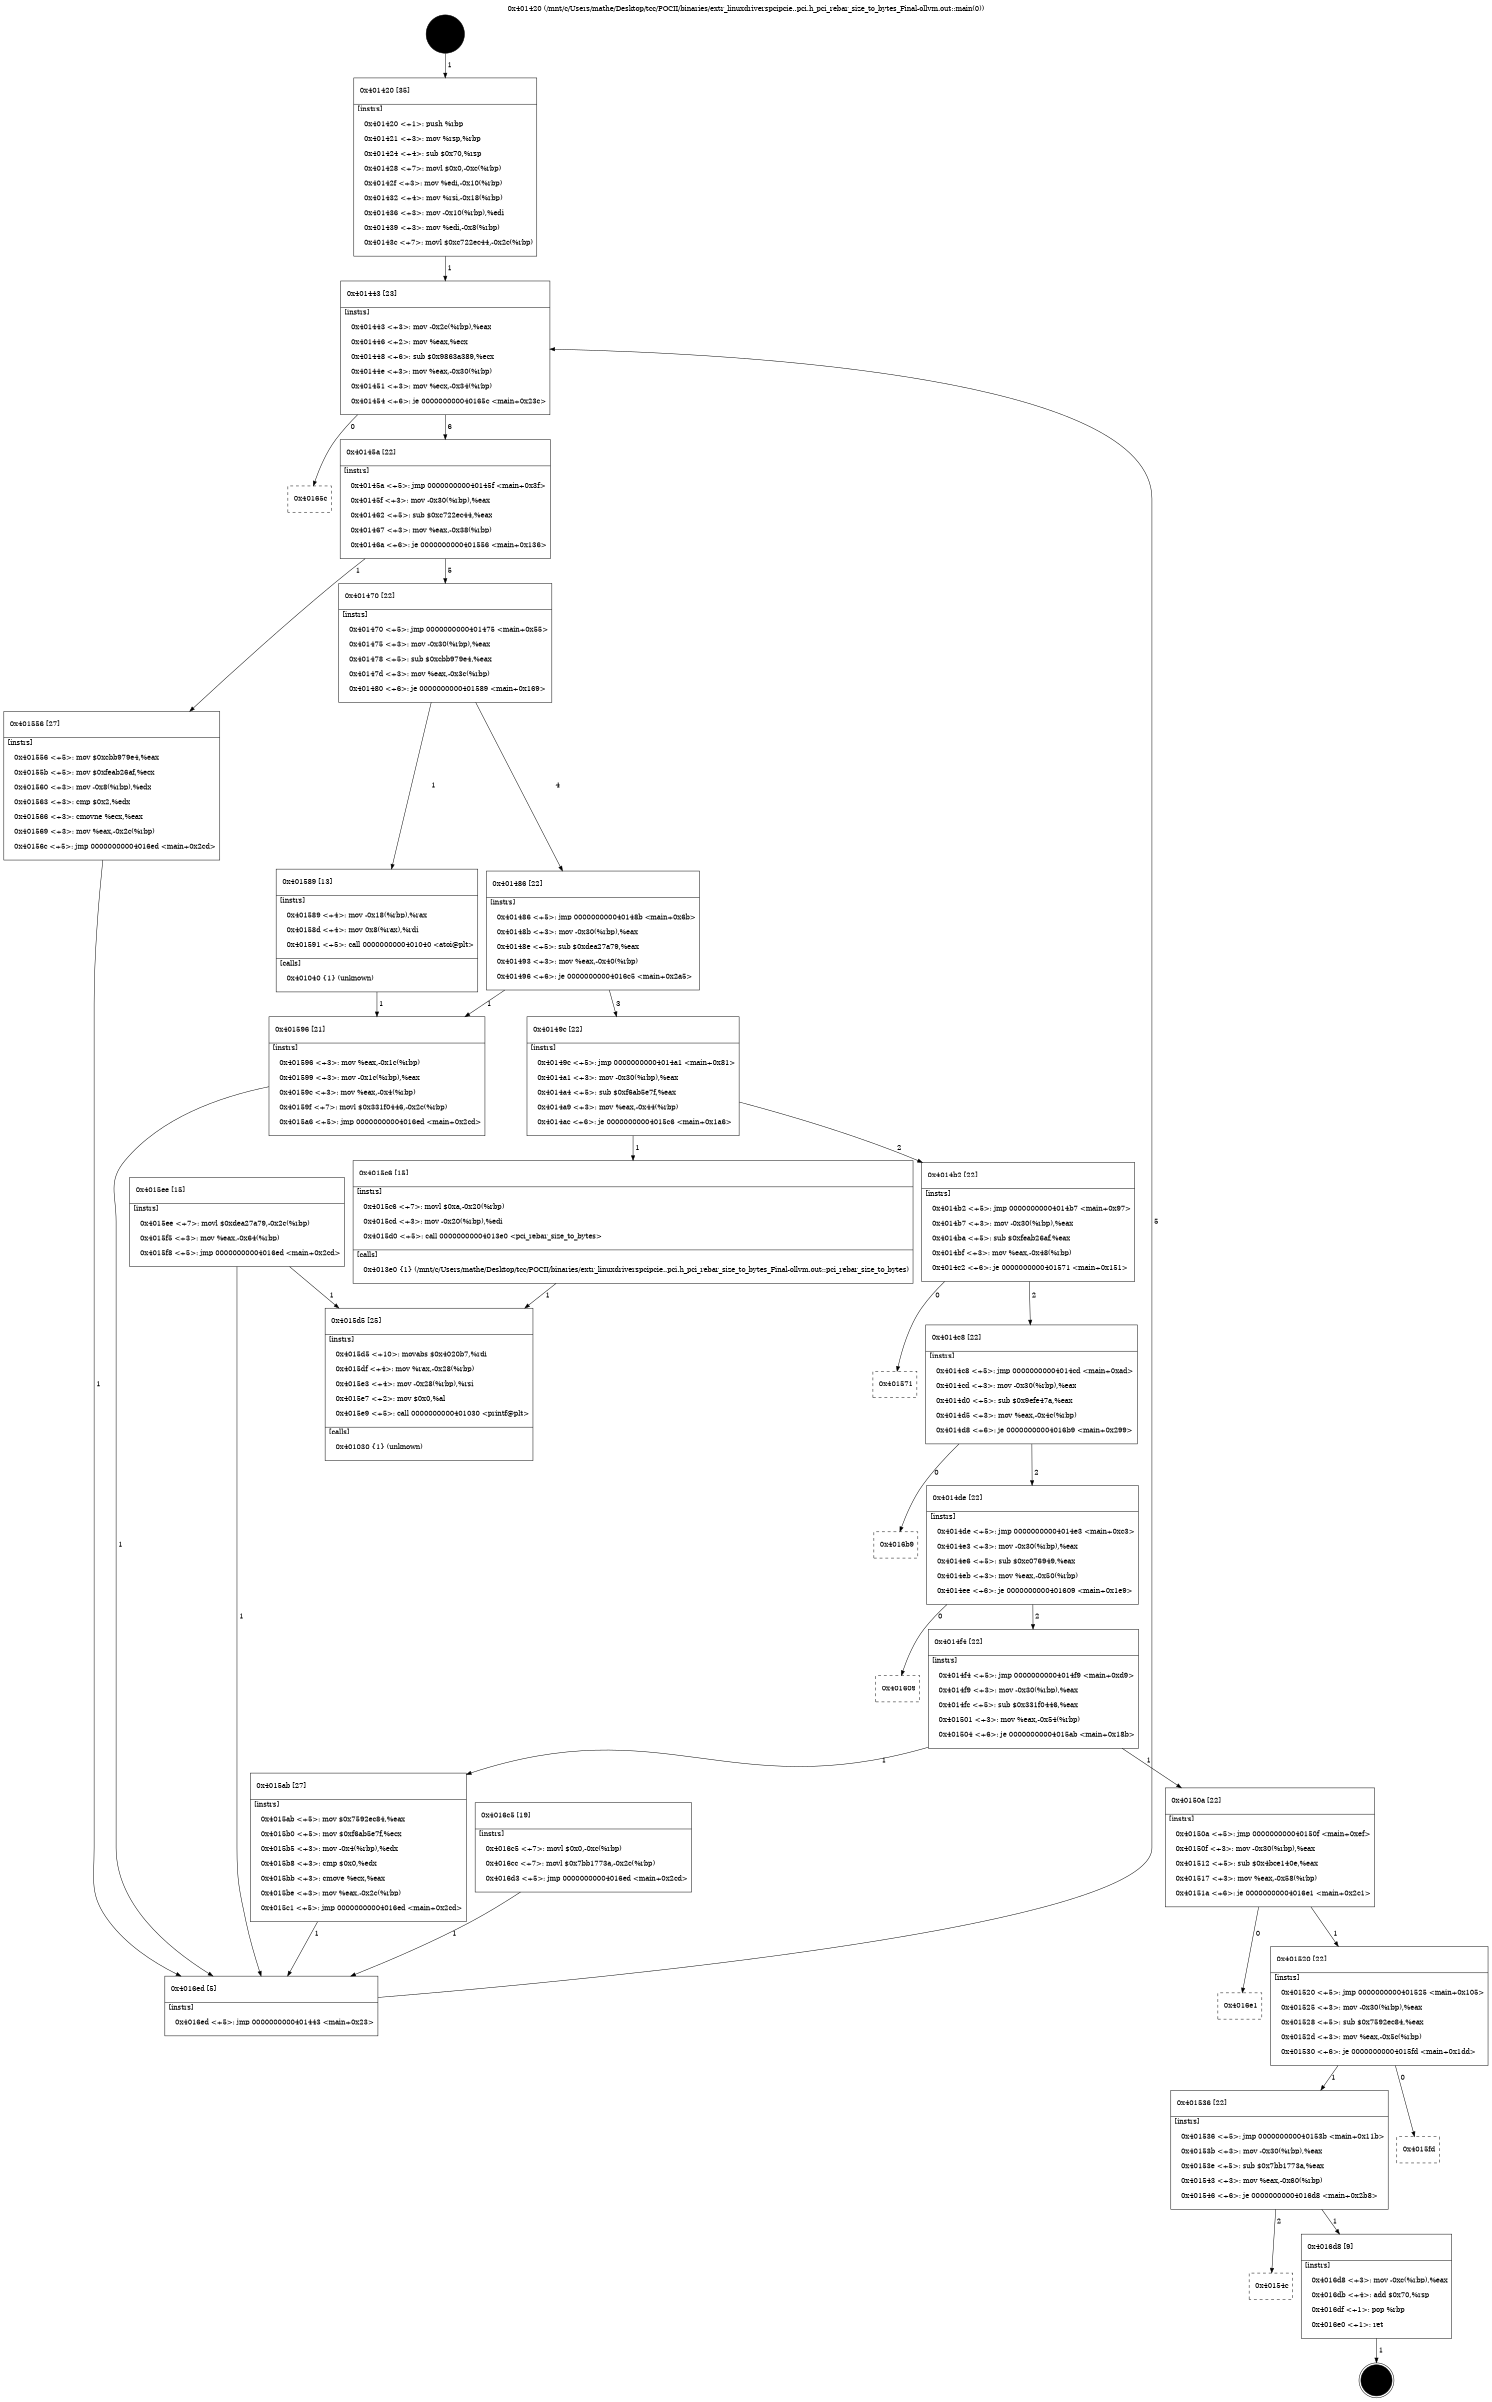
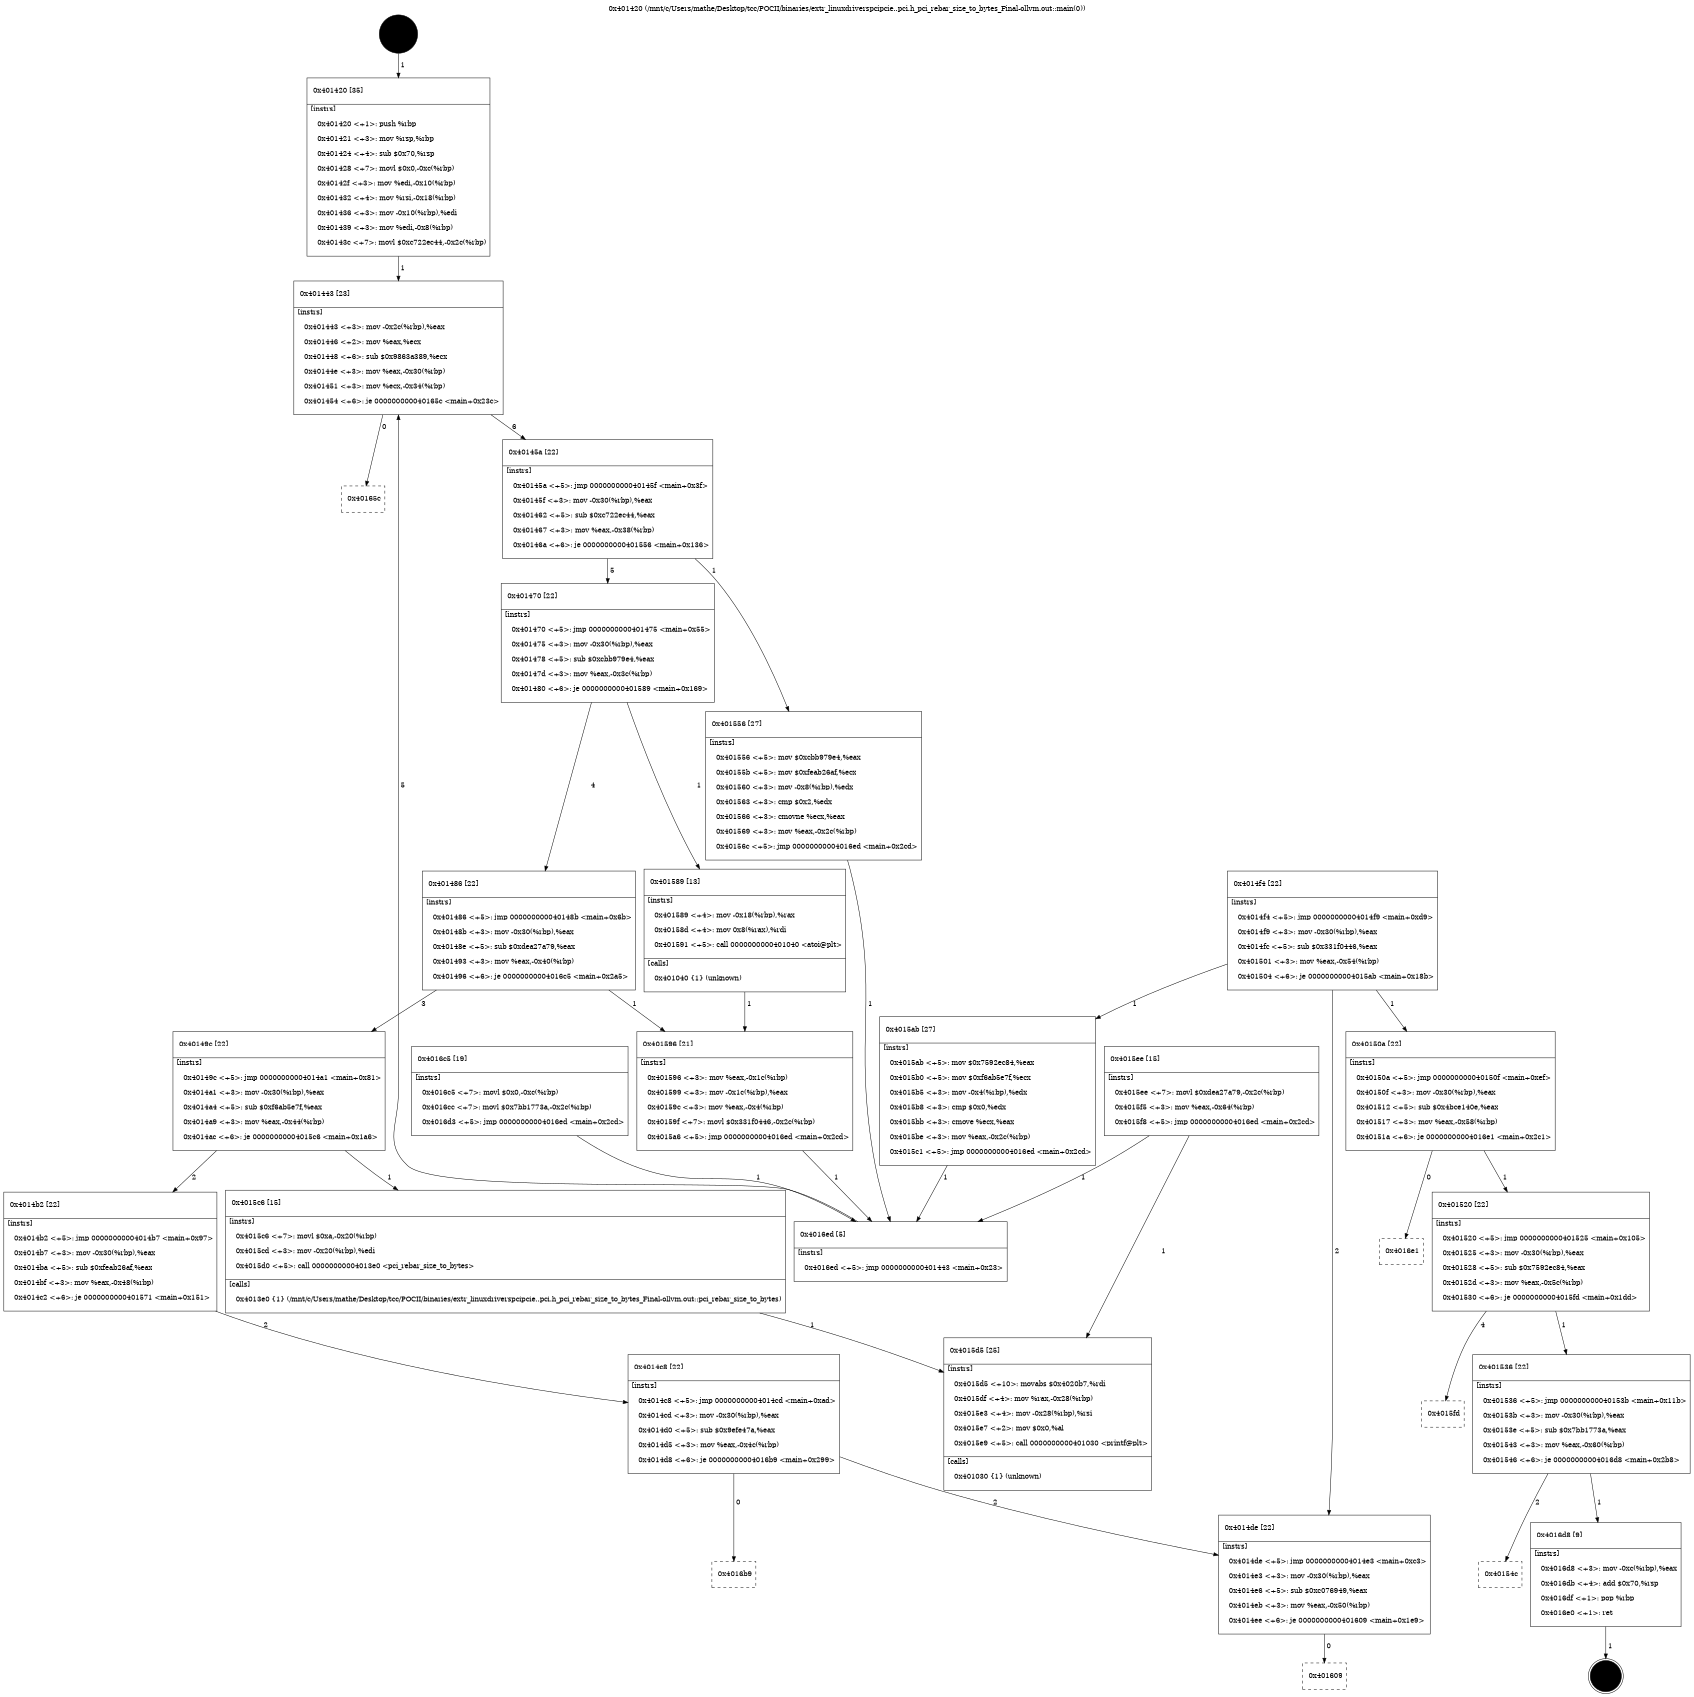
node "0x401571": removed
edge "0x4014de [22]" -> "0x4014f4 [22]": reversed
edge "0x401520 [22]" -> "0x4015fd": label " 0" -> " 4"
